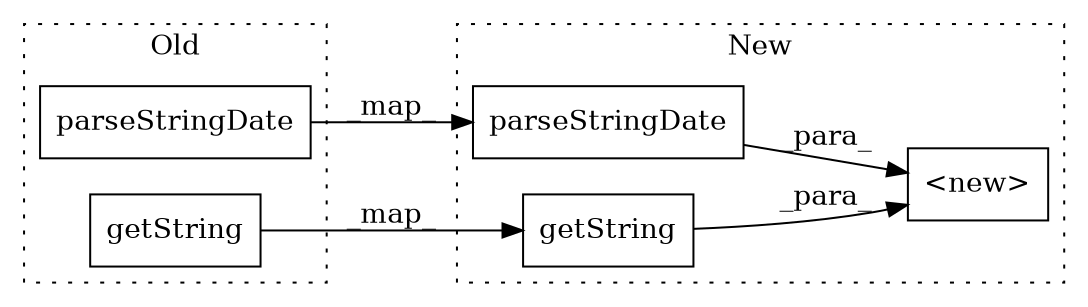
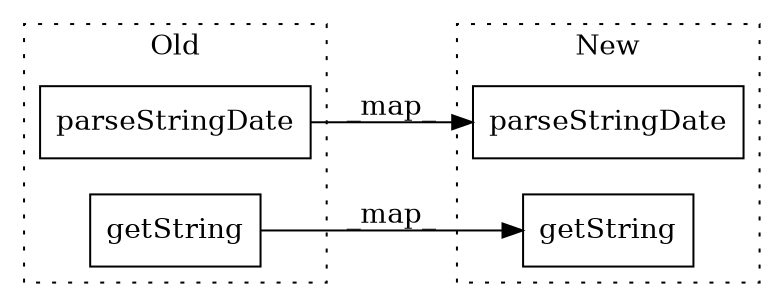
node "<new>": removed
